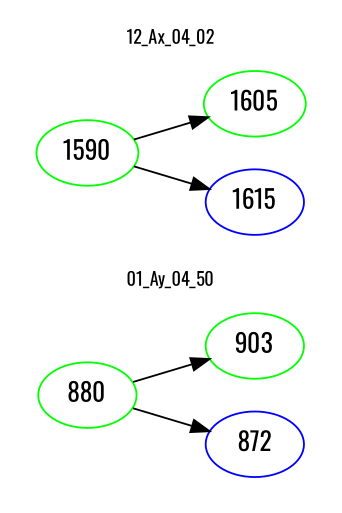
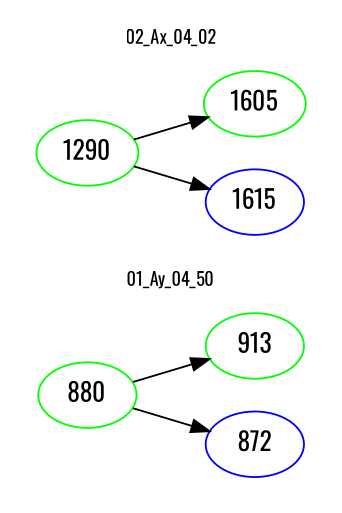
cluster "12_Ax_04_02": label "12_Ax_04_02" -> "02_Ax_04_02"
node "1590": label "1590" -> "1290"
node "903": label "903" -> "913"
